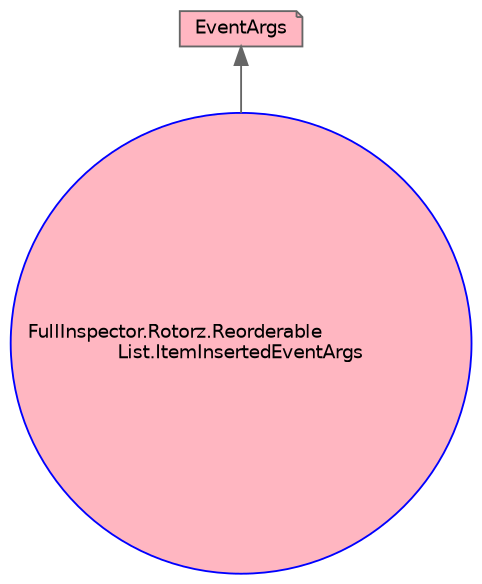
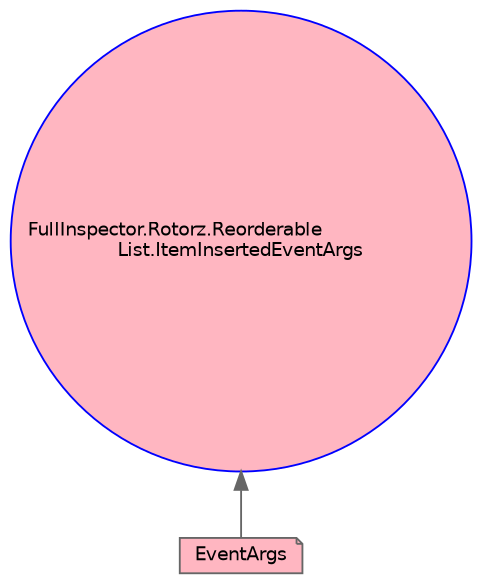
edge "FullInspector.Rotorz.Reorderable List.ItemInsertedEventArgs" -> "EventArgs": reversed
